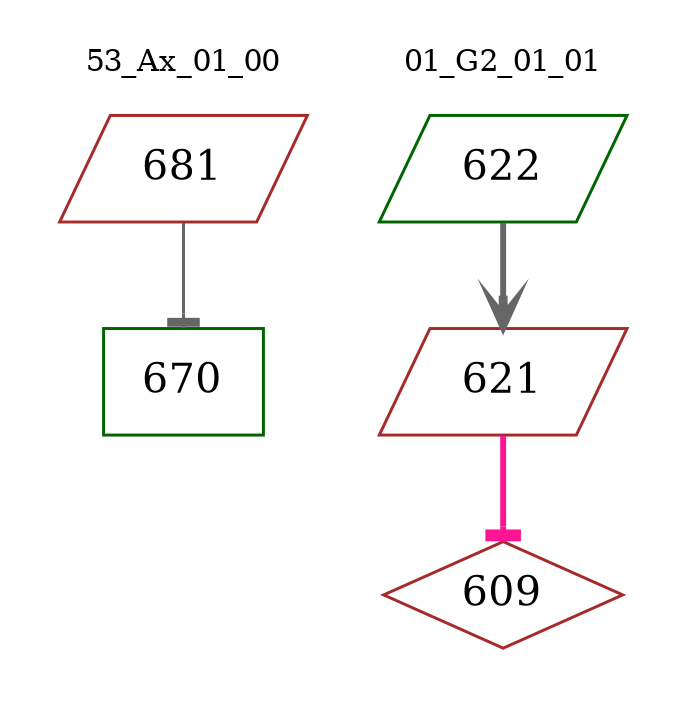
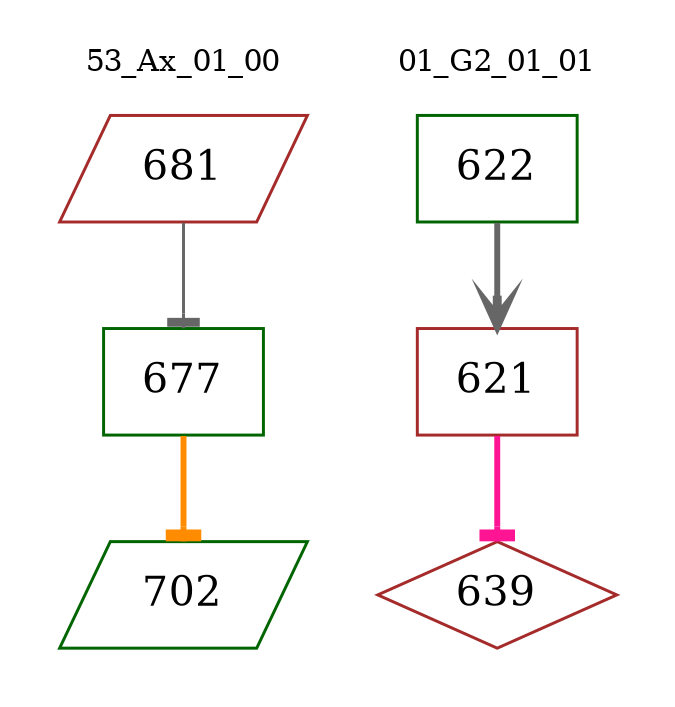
node "622": shape parallelogram -> box
node "670": label "670" -> "677"
node "621": shape parallelogram -> box
node "702": added
node "609": label "609" -> "639"
